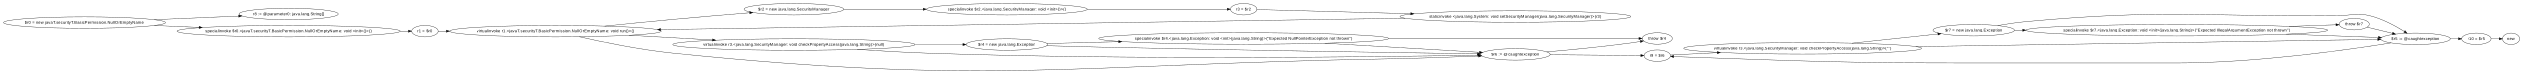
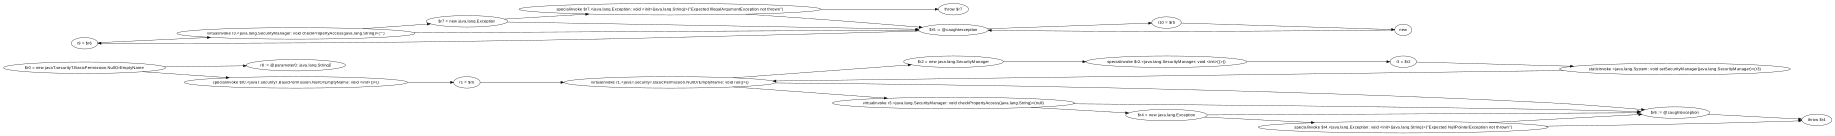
edge "throw $r7" -> "$r5 := @caughtexception": now "new" -> "$r5 := @caughtexception"
edge "$r6 := @caughtexception" -> "r9 = $r6": removed
